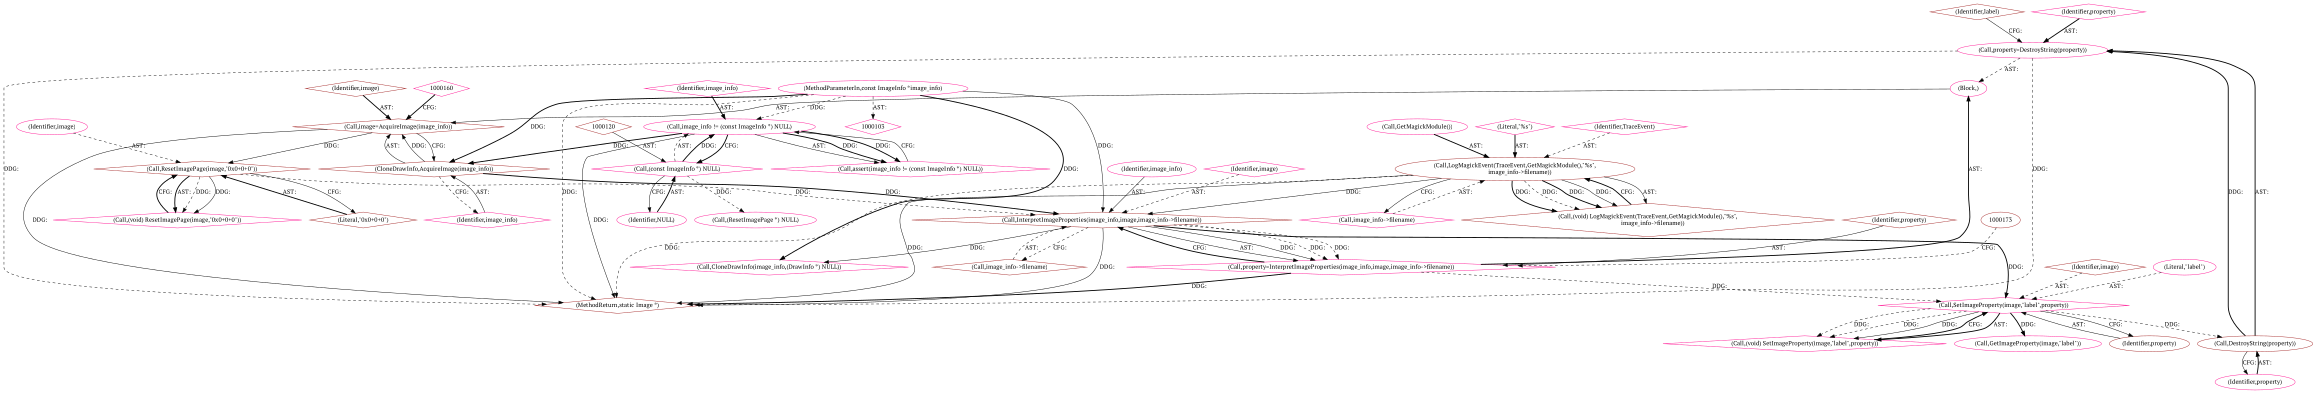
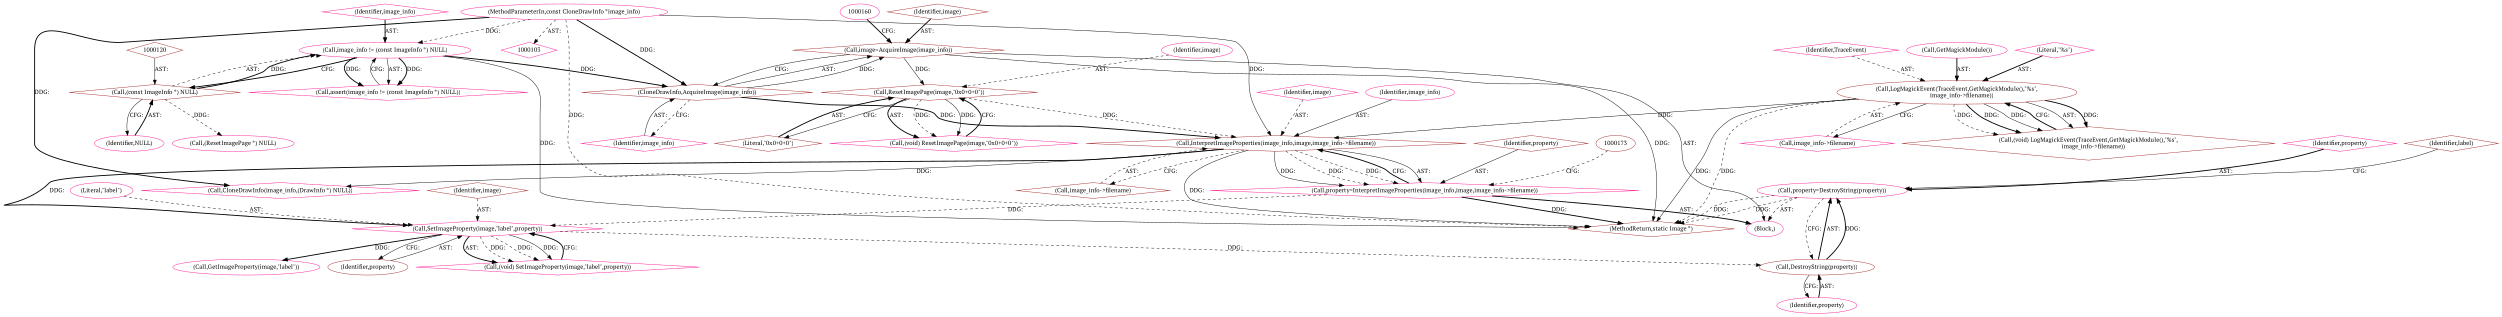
node "1000160": shape diamond -> ellipse
node "(MethodParameterIn,const ImageInfo *image_info)": label "(MethodParameterIn,const ImageInfo *image_info)" -> "(MethodParameterIn,const CloneDrawInfo *image_info)"
edge "(Block,)" -> "(Call,image=AcquireImage(image_info))": reversed
node "(Call,(const ImageInfo *) NULL)": color deeppink -> brown
edge "(Call,property=DestroyString(property))" -> "(Call,DestroyString(property))": added, label "CFG:"
